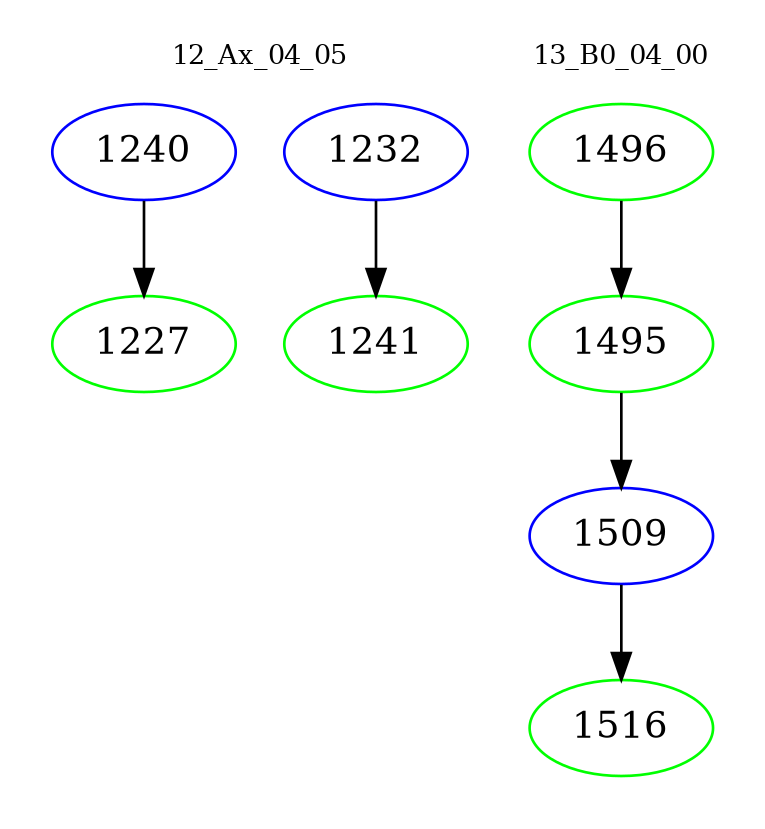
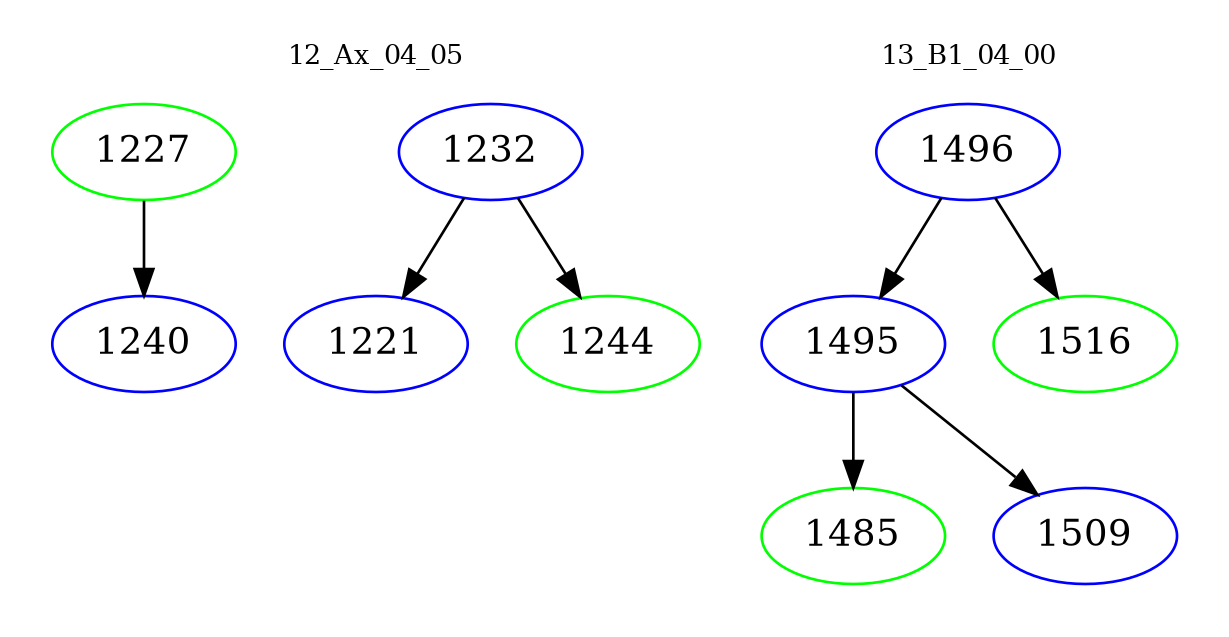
cluster "13_B0_04_00": label "13_B0_04_00" -> "13_B1_04_00"
node "1496": color green -> blue
edge "1240" -> "1227": reversed
node "1221": added
node "1241": label "1241" -> "1244"
node "1495": color green -> blue
node "1485": added
edge "1509" -> "1516": now "1496" -> "1516"
